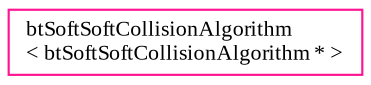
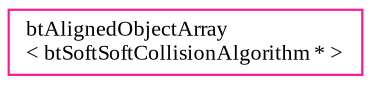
node "btSoftSoftCollisionAlgorithm < btSoftSoftCollisionAlgorithm * >": label "btSoftSoftCollisionAlgorithm < btSoftSoftCollisionAlgorithm * >" -> "btAlignedObjectArray < btSoftSoftCollisionAlgorithm * >"
